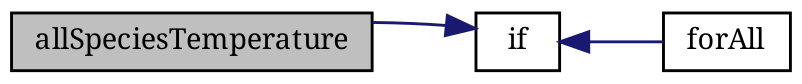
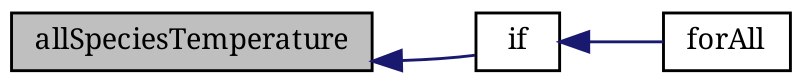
edge "allSpeciesTemperature" -> "if": reversed
